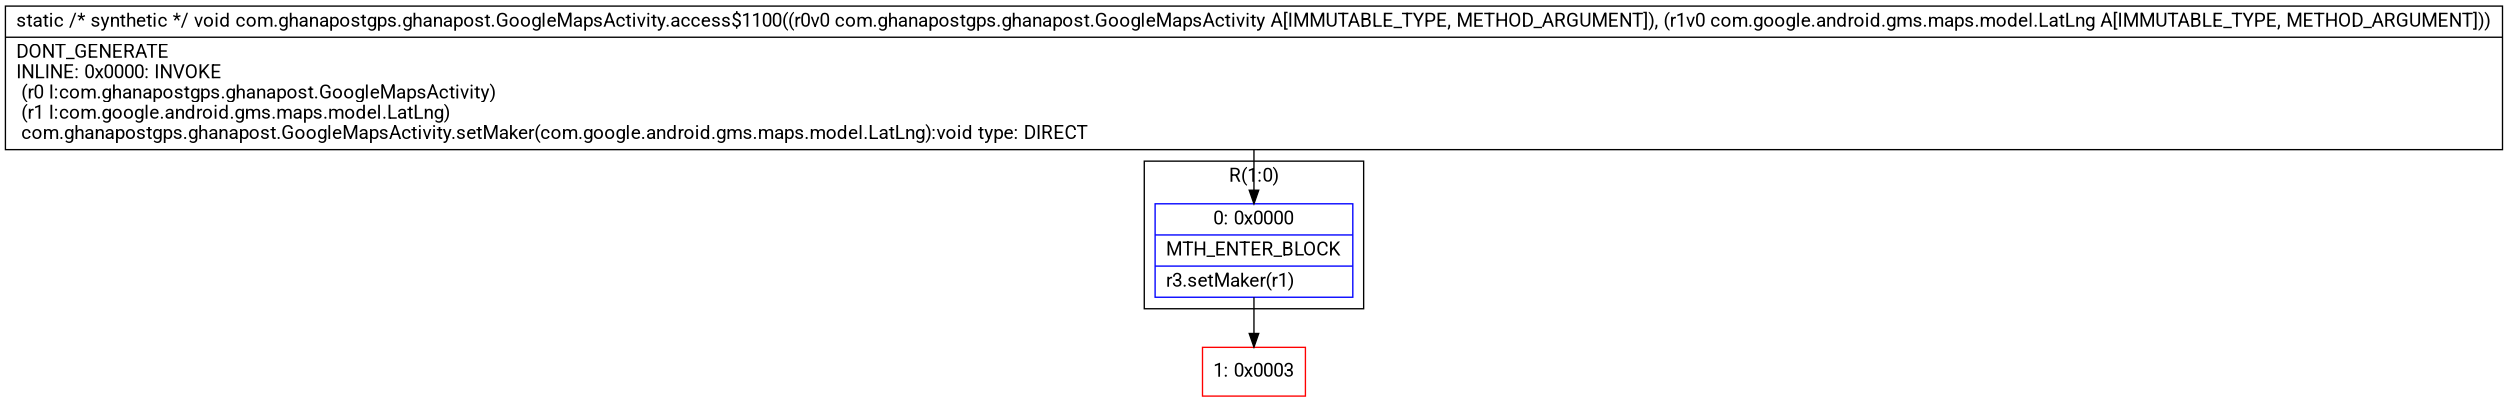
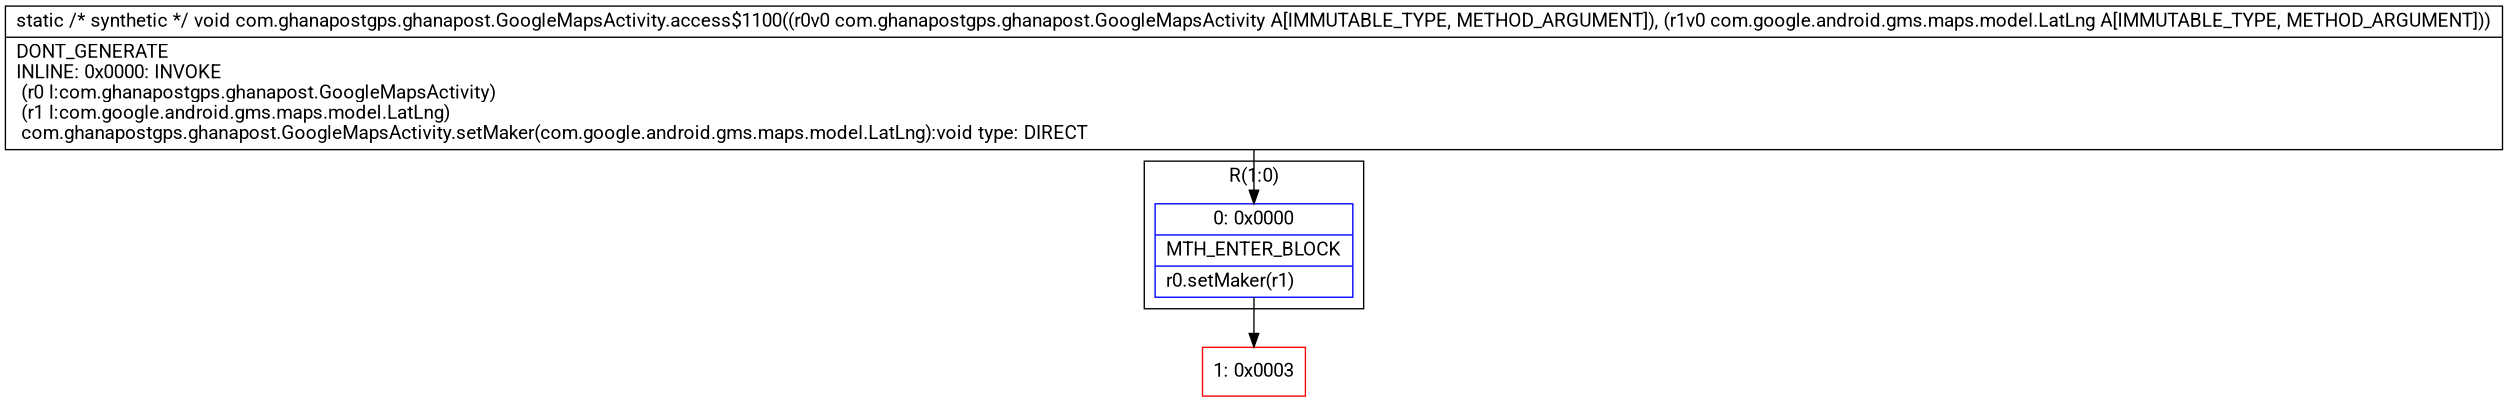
node "0: 0x0000": text "r3.setMaker(r1)" -> "r0.setMaker(r1)"
